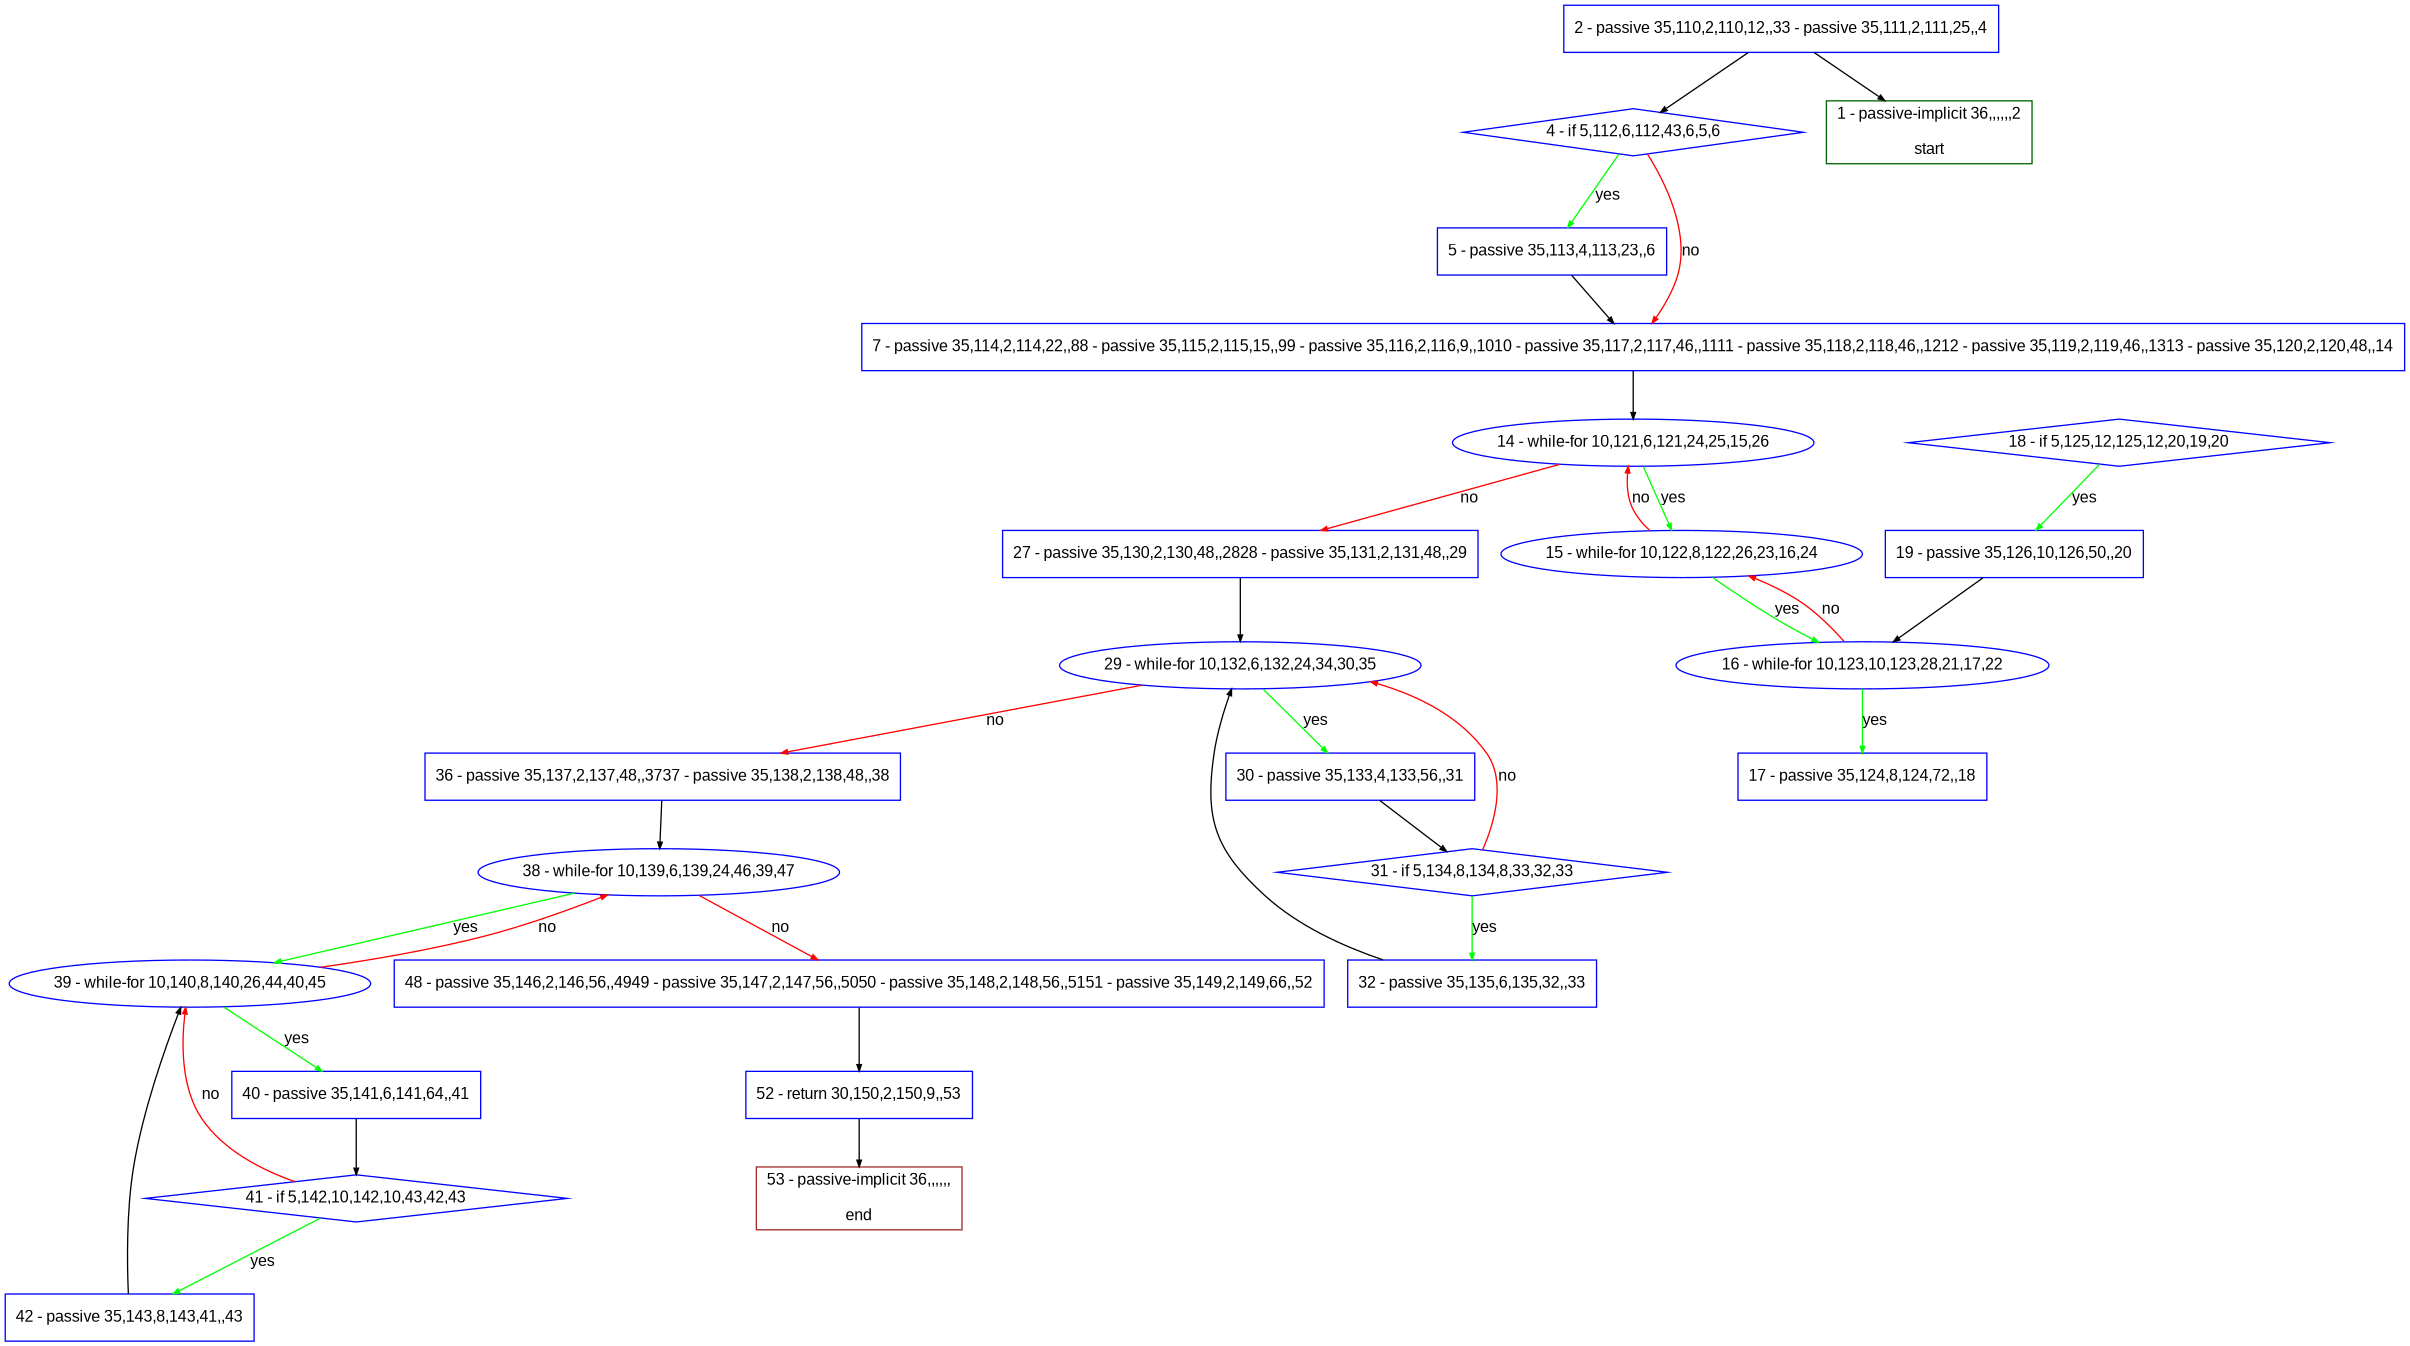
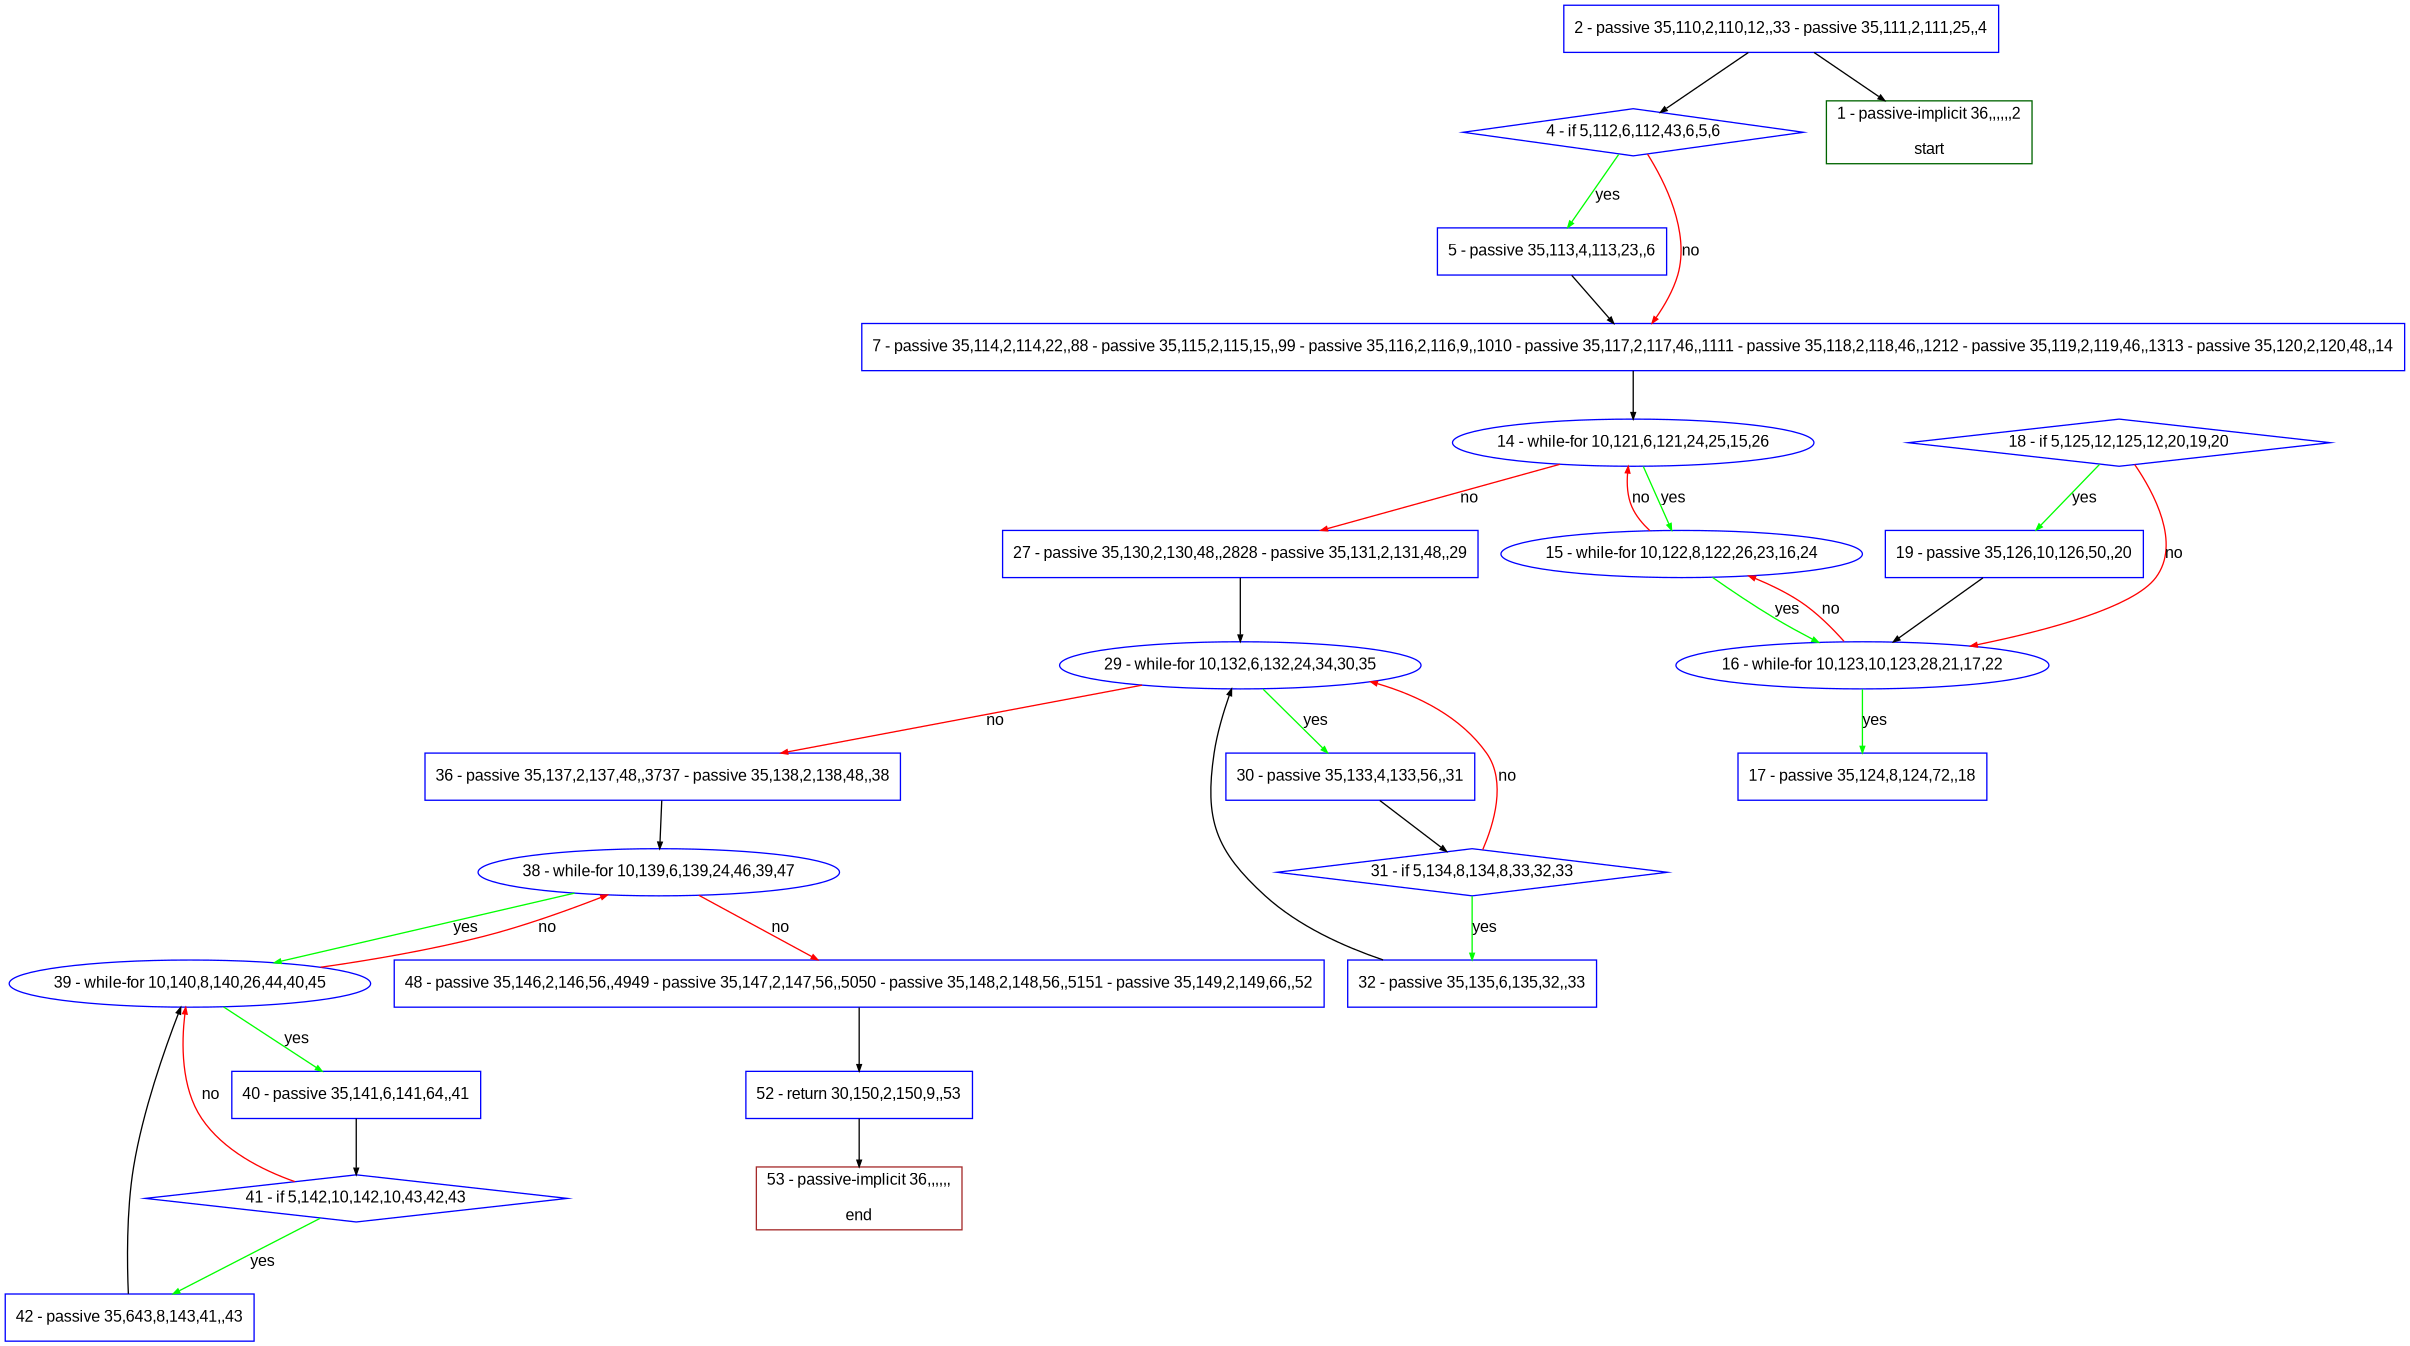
edge "18 - if 5,125,12,125,12,20,19,20" -> "16 - while-for 10,123,10,123,28,21,17,22": added, label "no"
node "42 - passive 35,143,8,143,41,,43": label "42 - passive 35,143,8,143,41,,43" -> "42 - passive 35,643,8,143,41,,43"
